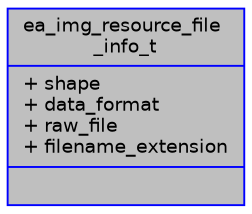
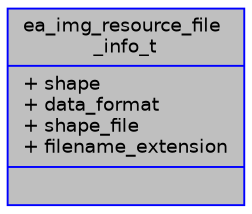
node "ea_img_resource_file": text "+ raw_file" -> "+ shape_file"
